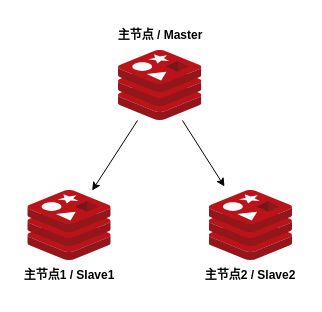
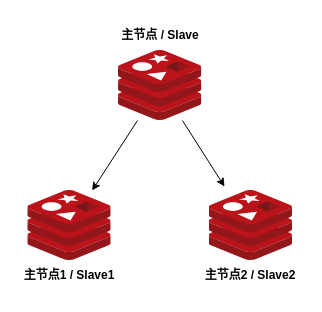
node "主节点 / Master": label "主节点 / Master" -> "主节点 / Slave"
